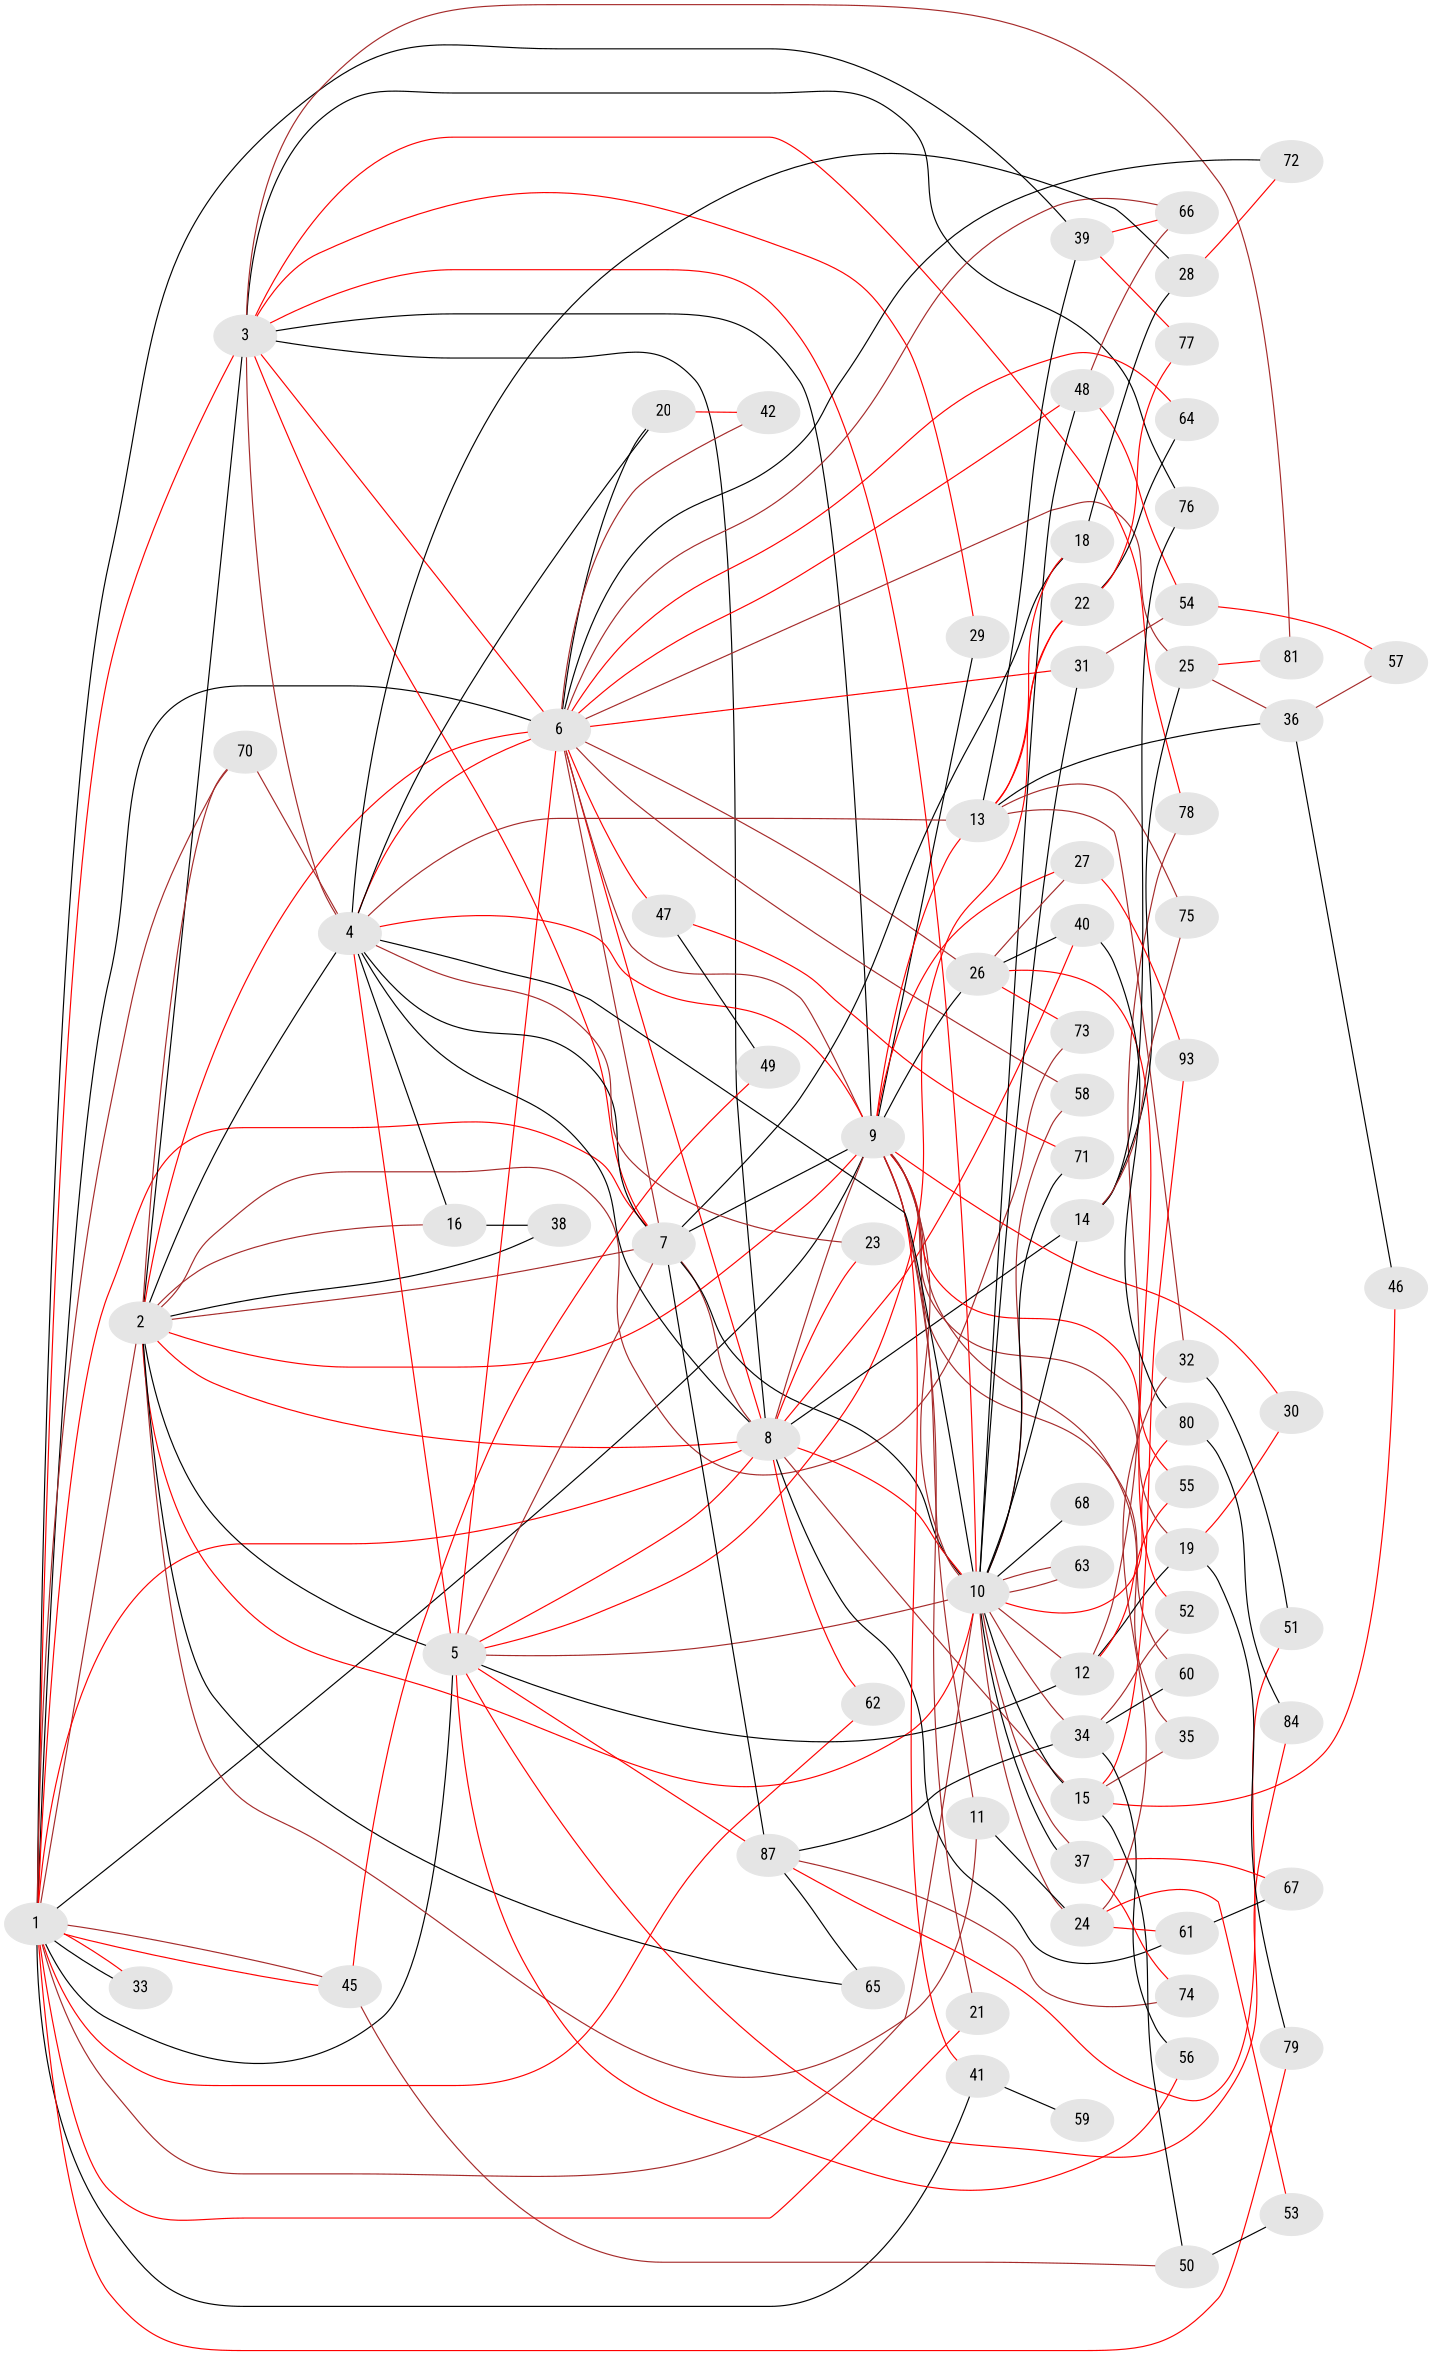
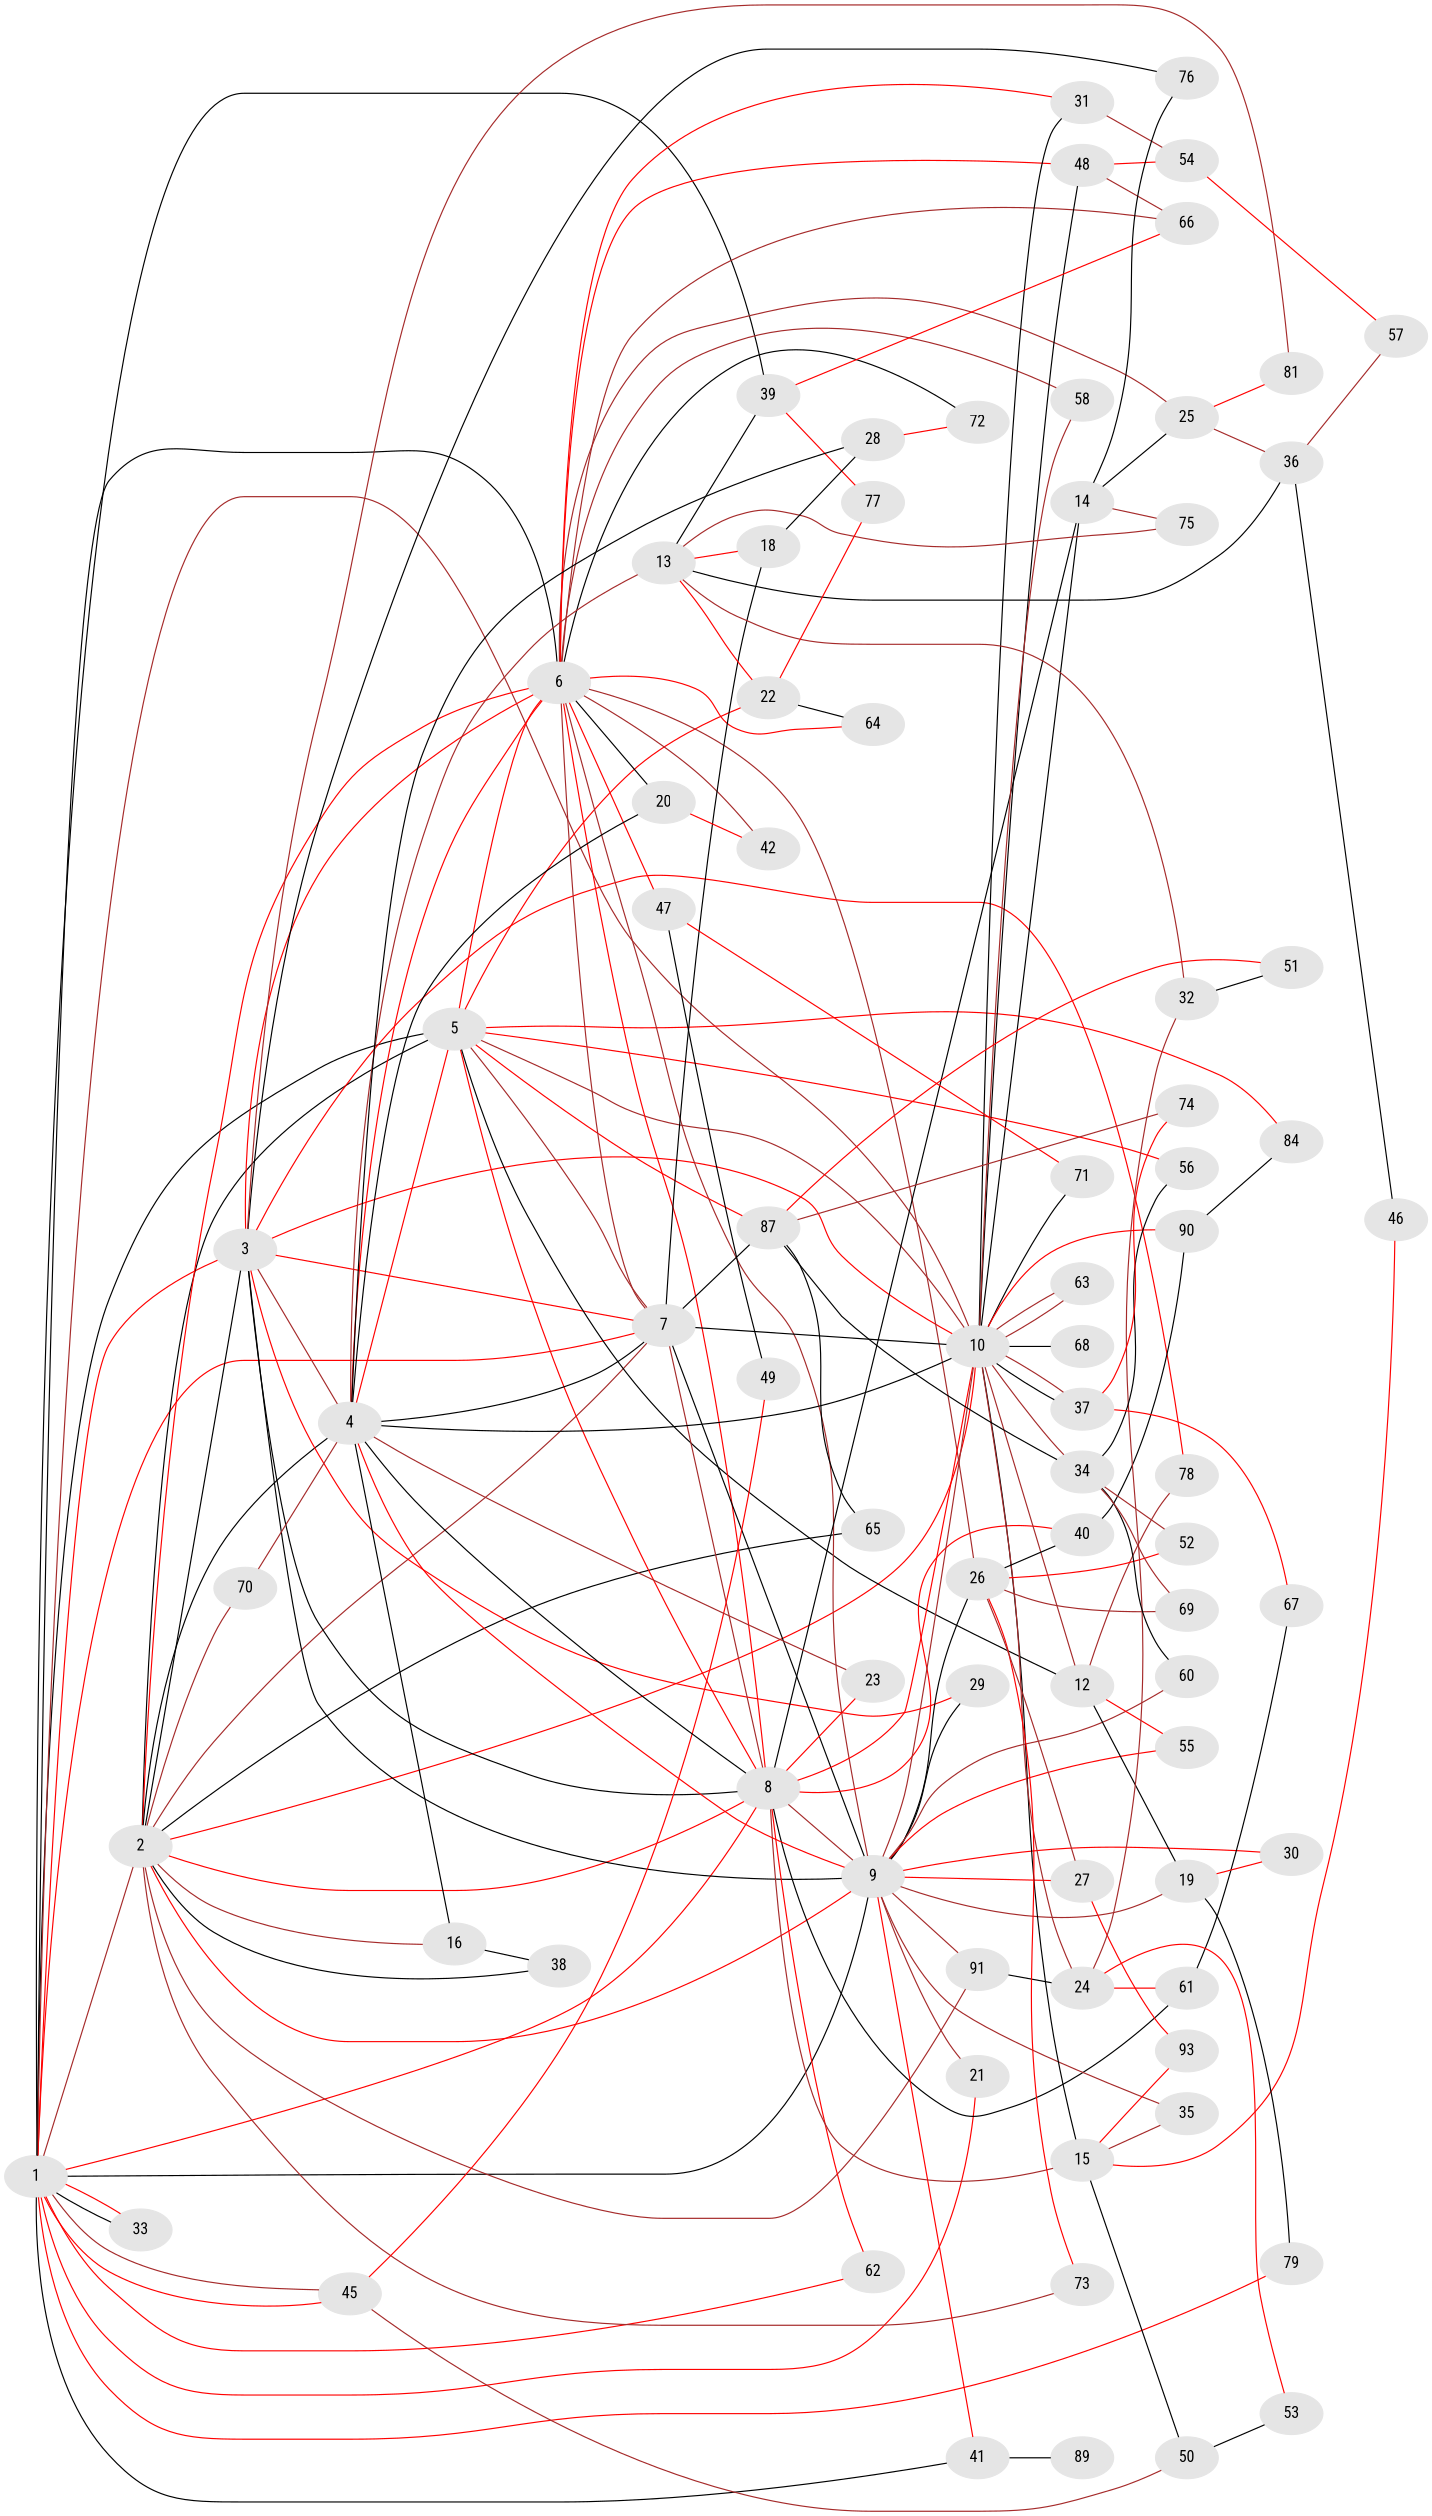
edge "13" -- "9": removed
edge "70" -- "1": removed
node "80": label "80" -> "90"
node "69": added
node "11": label "11" -> "91"
node "59": label "59" -> "89"
